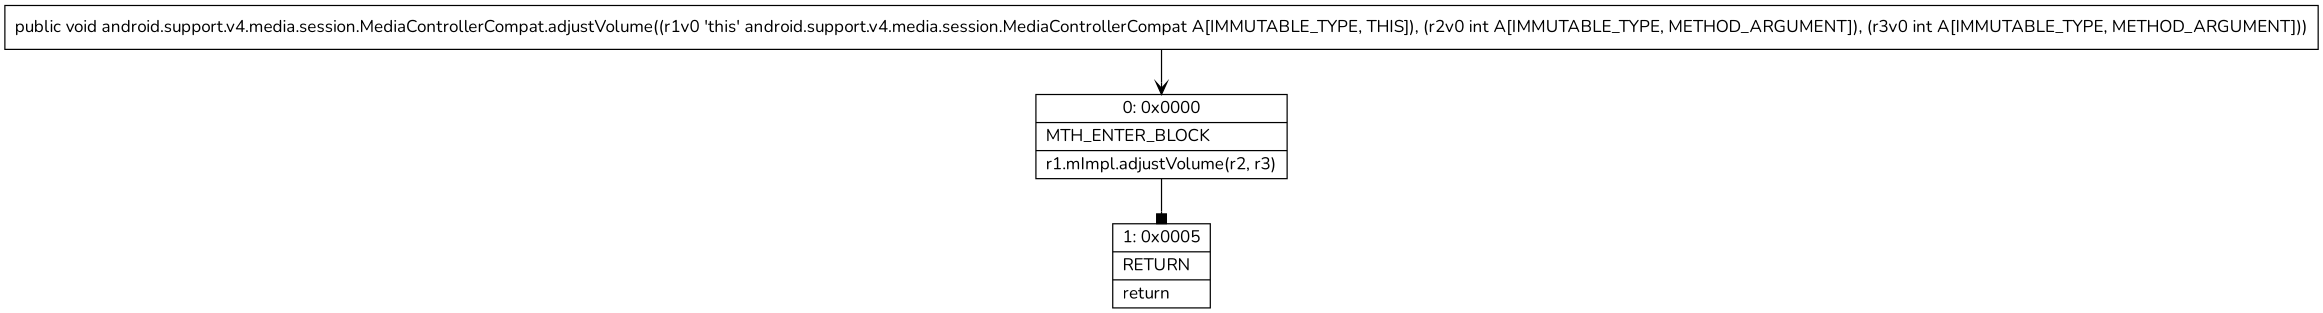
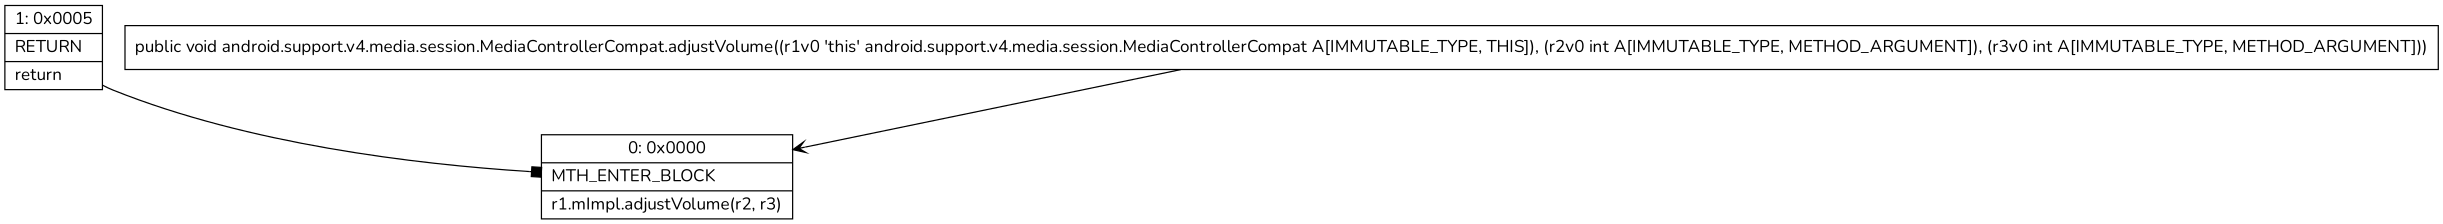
edge "0: 0x0000" -> "1: 0x0005": reversed
